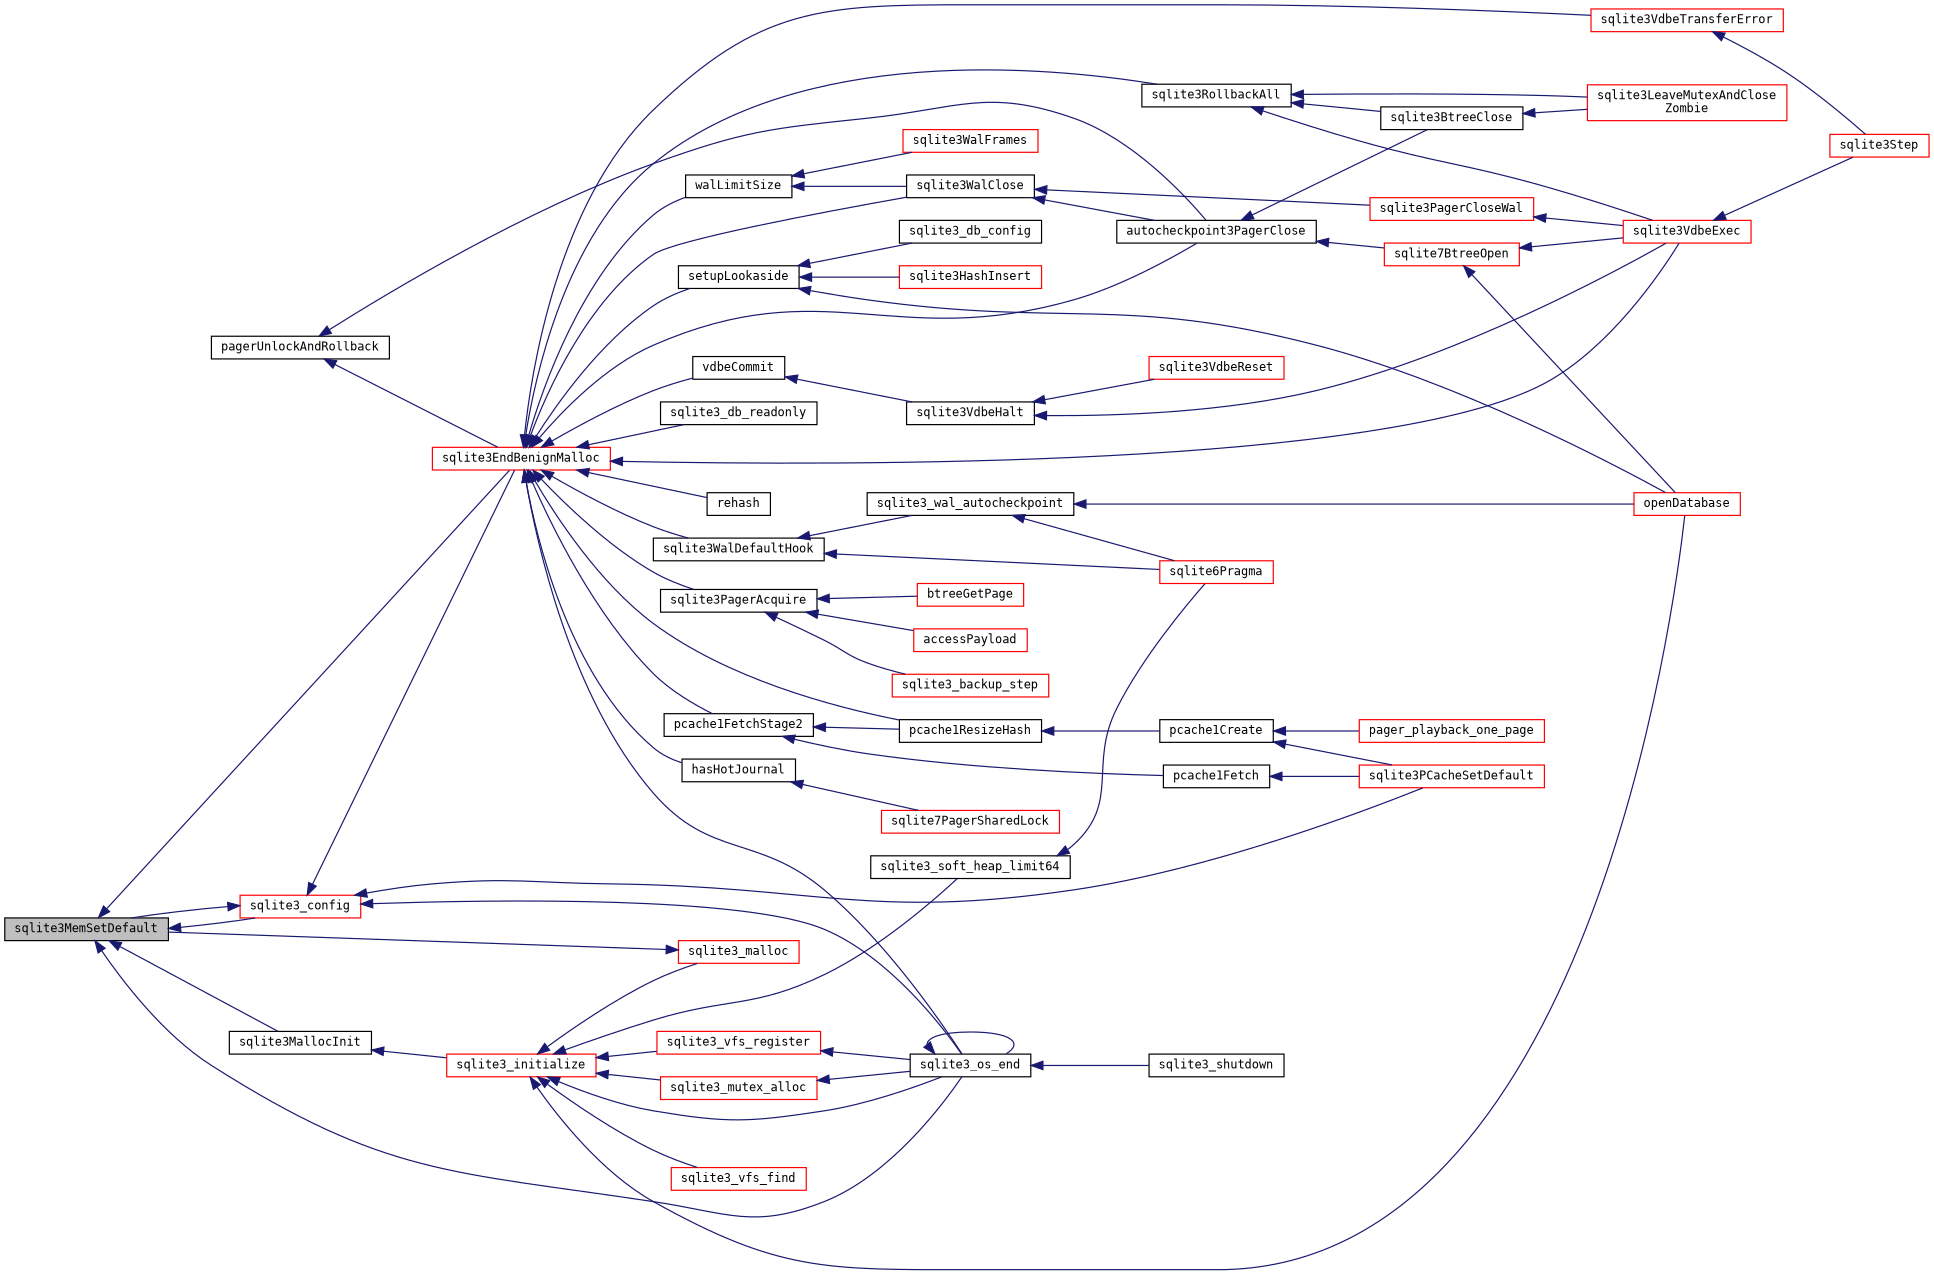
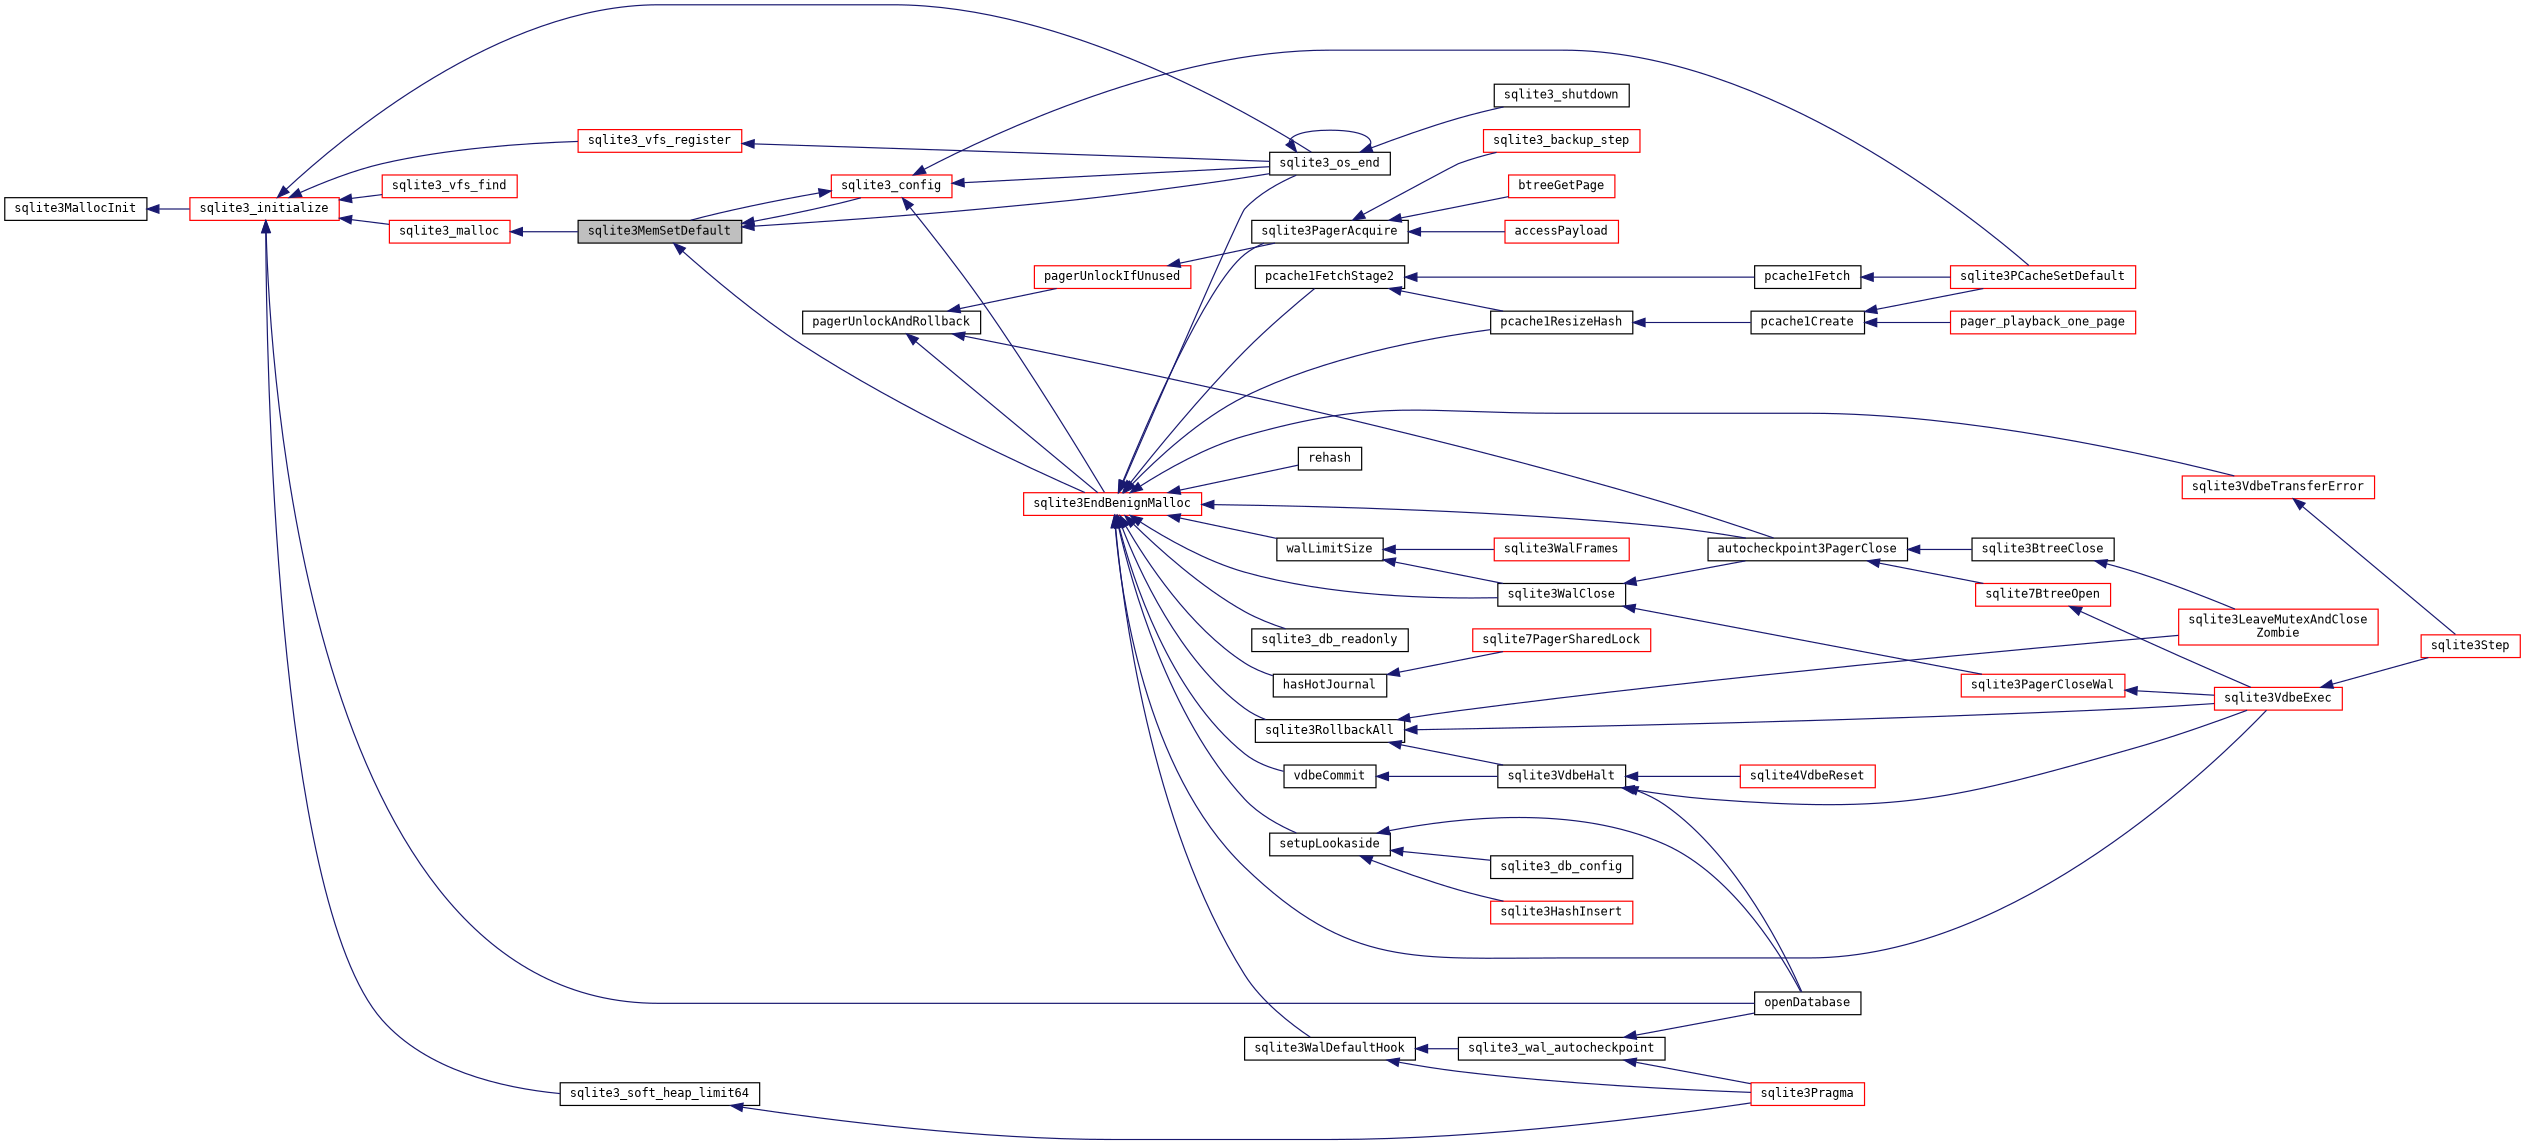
edge "sqlite3BtreeClose" -> "sqlite3RollbackAll": now "sqlite3VdbeHalt" -> "sqlite3RollbackAll"
node "pagerUnlockIfUnused": added
node "sqlite3VdbeReset": label "sqlite3VdbeReset" -> "sqlite4VdbeReset"
edge "openDatabase" -> "sqlite7BtreeOpen": now "openDatabase" -> "sqlite3VdbeHalt"
node "openDatabase": color red -> black
node "sqlite6Pragma": label "sqlite6Pragma" -> "sqlite3Pragma"
edge "sqlite3MallocInit" -> "sqlite3MemSetDefault": removed
node "sqlite3_mutex_alloc": removed
